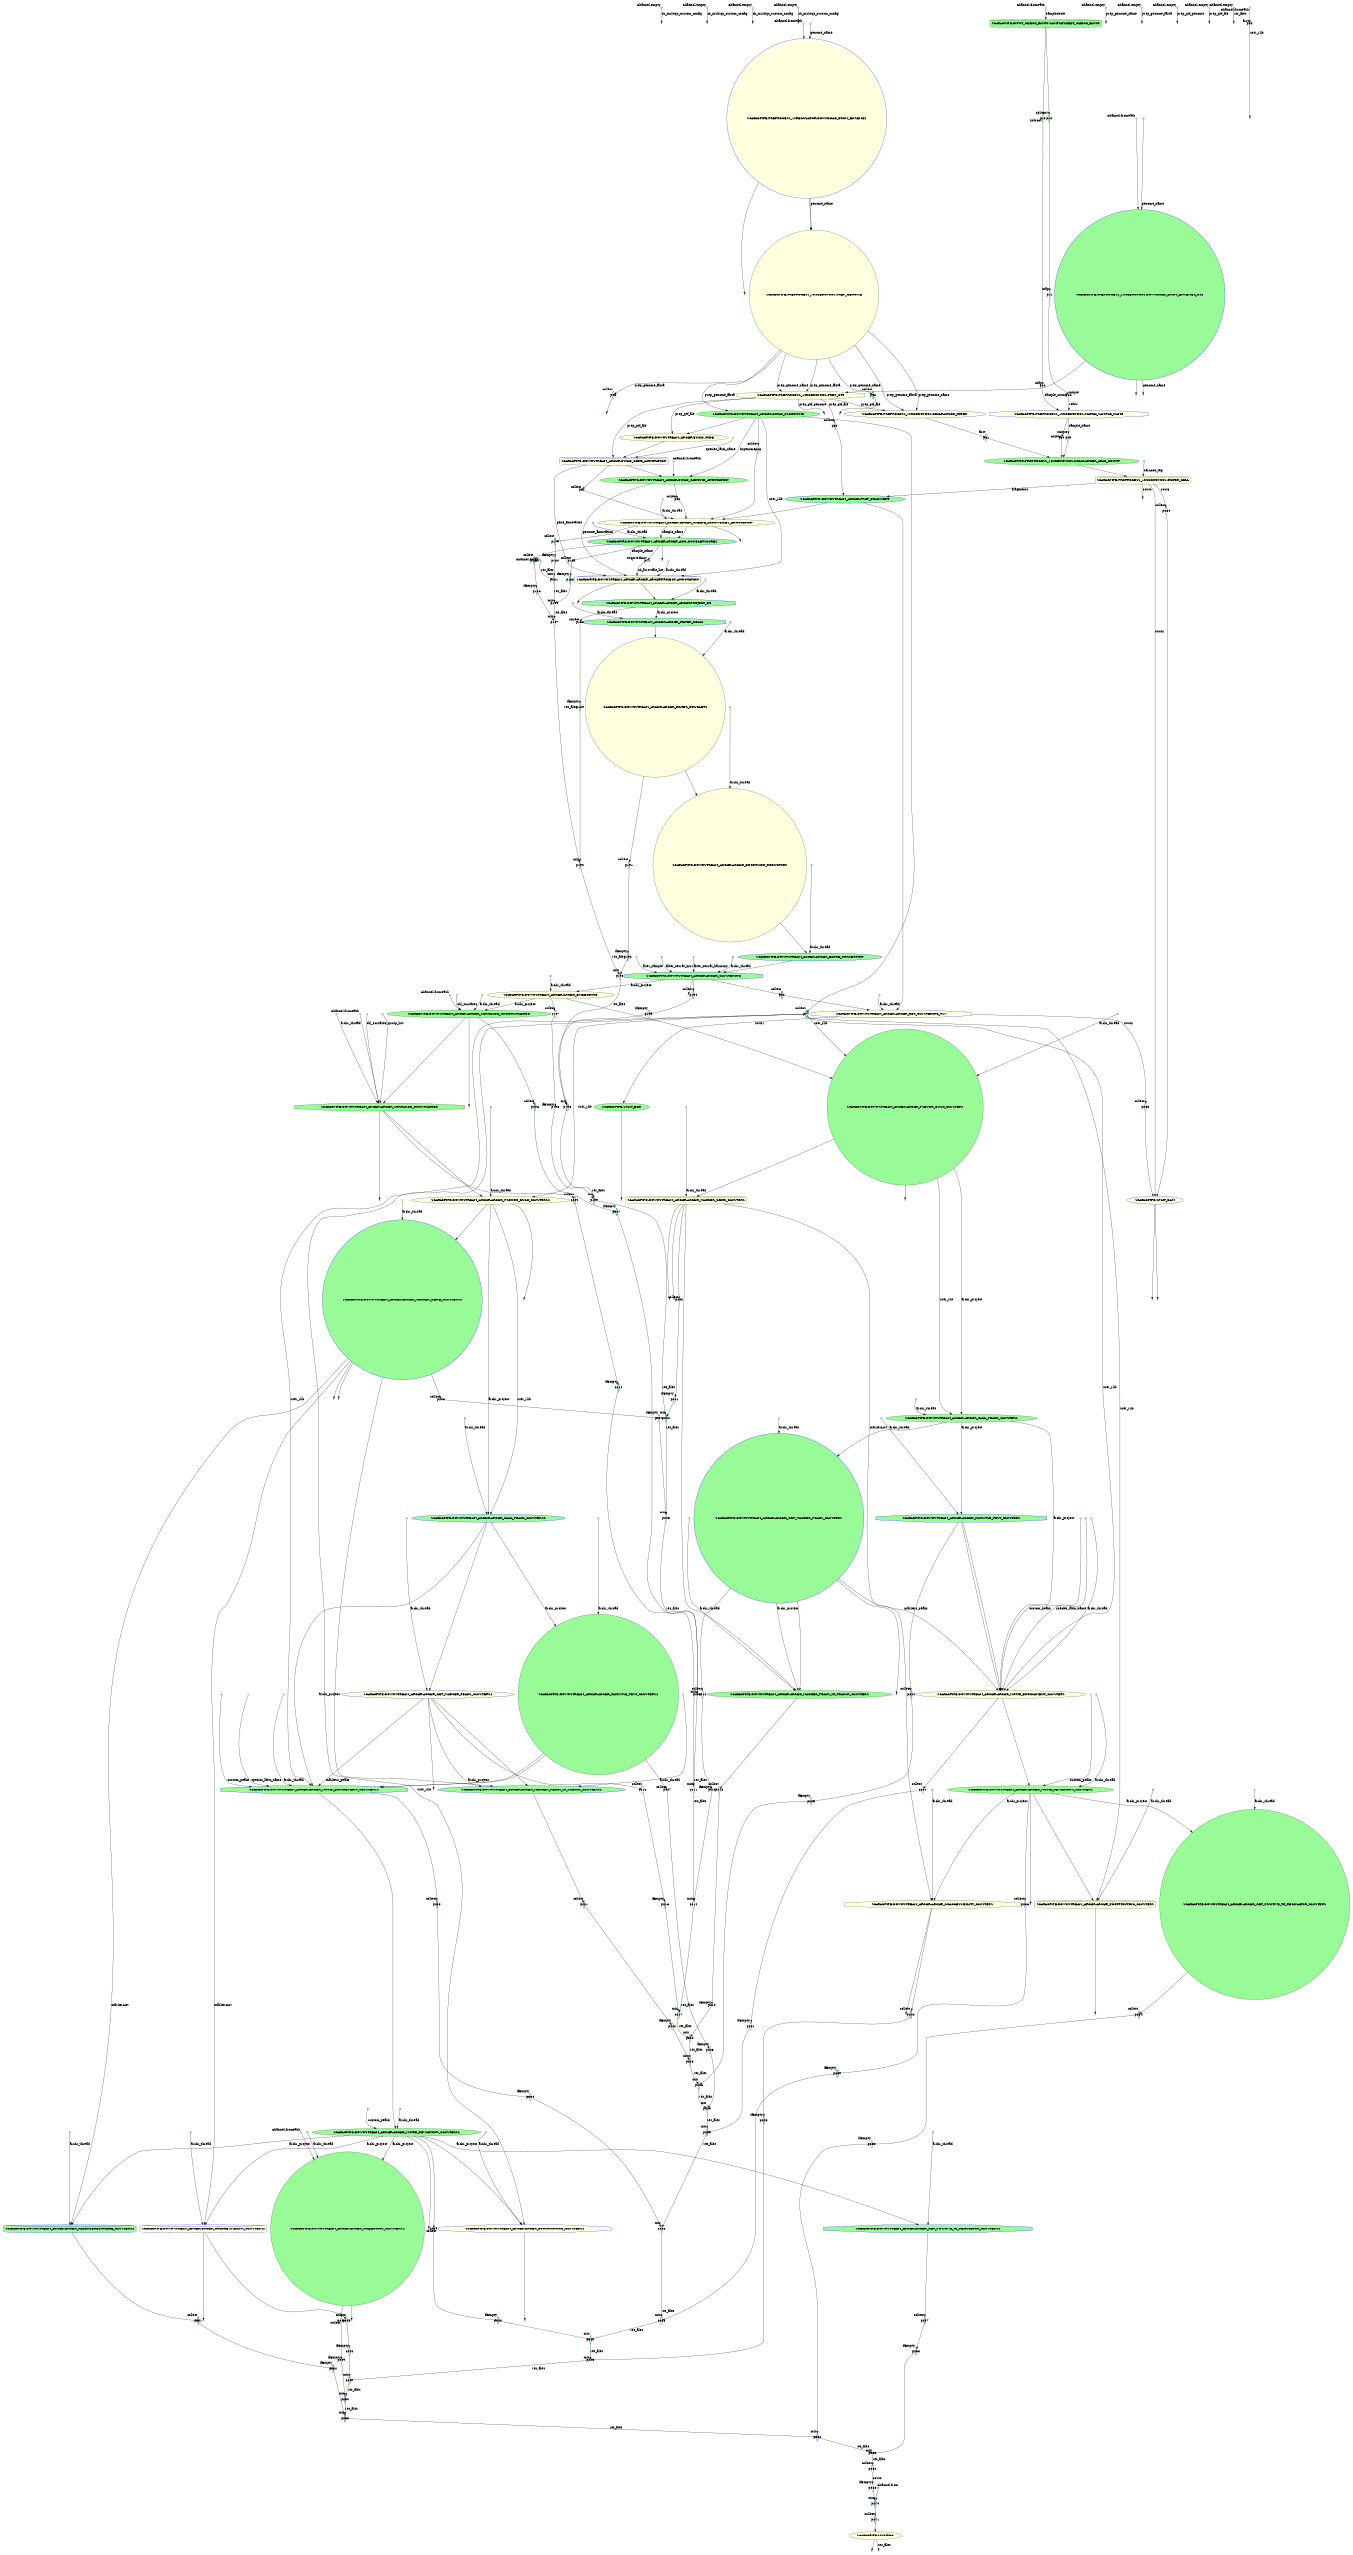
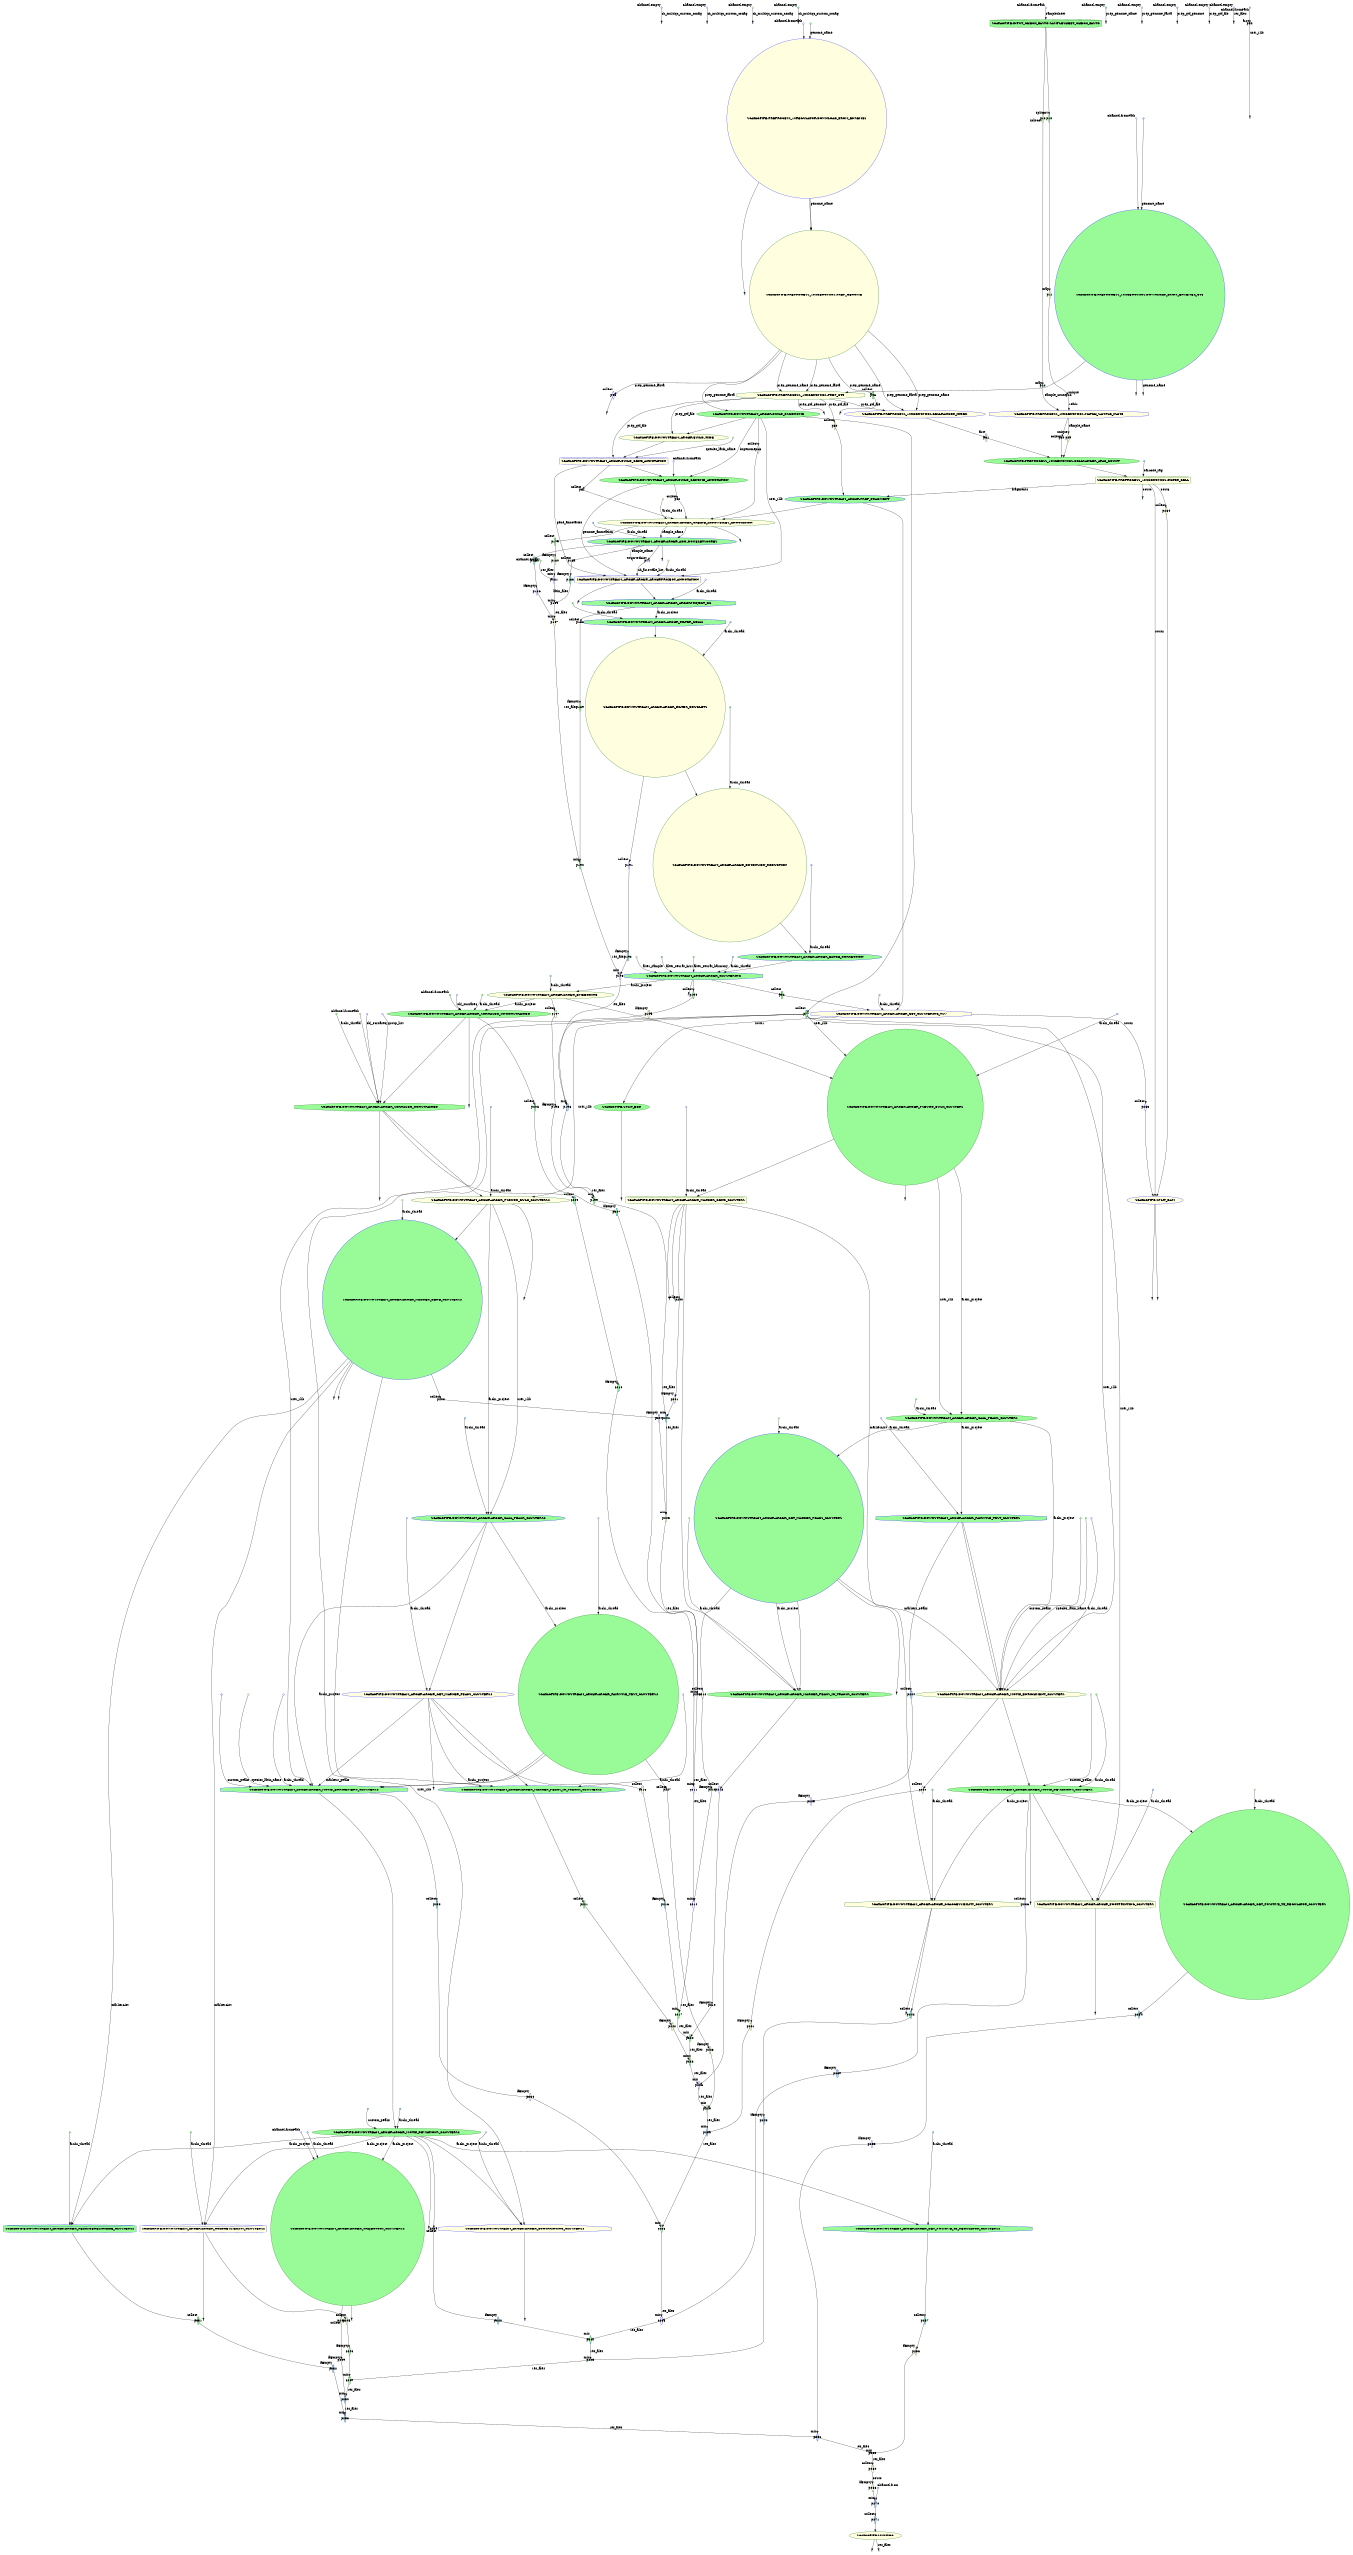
edge "p181 mix" -> "p184 mix": label "res_files" -> "latin_files"
